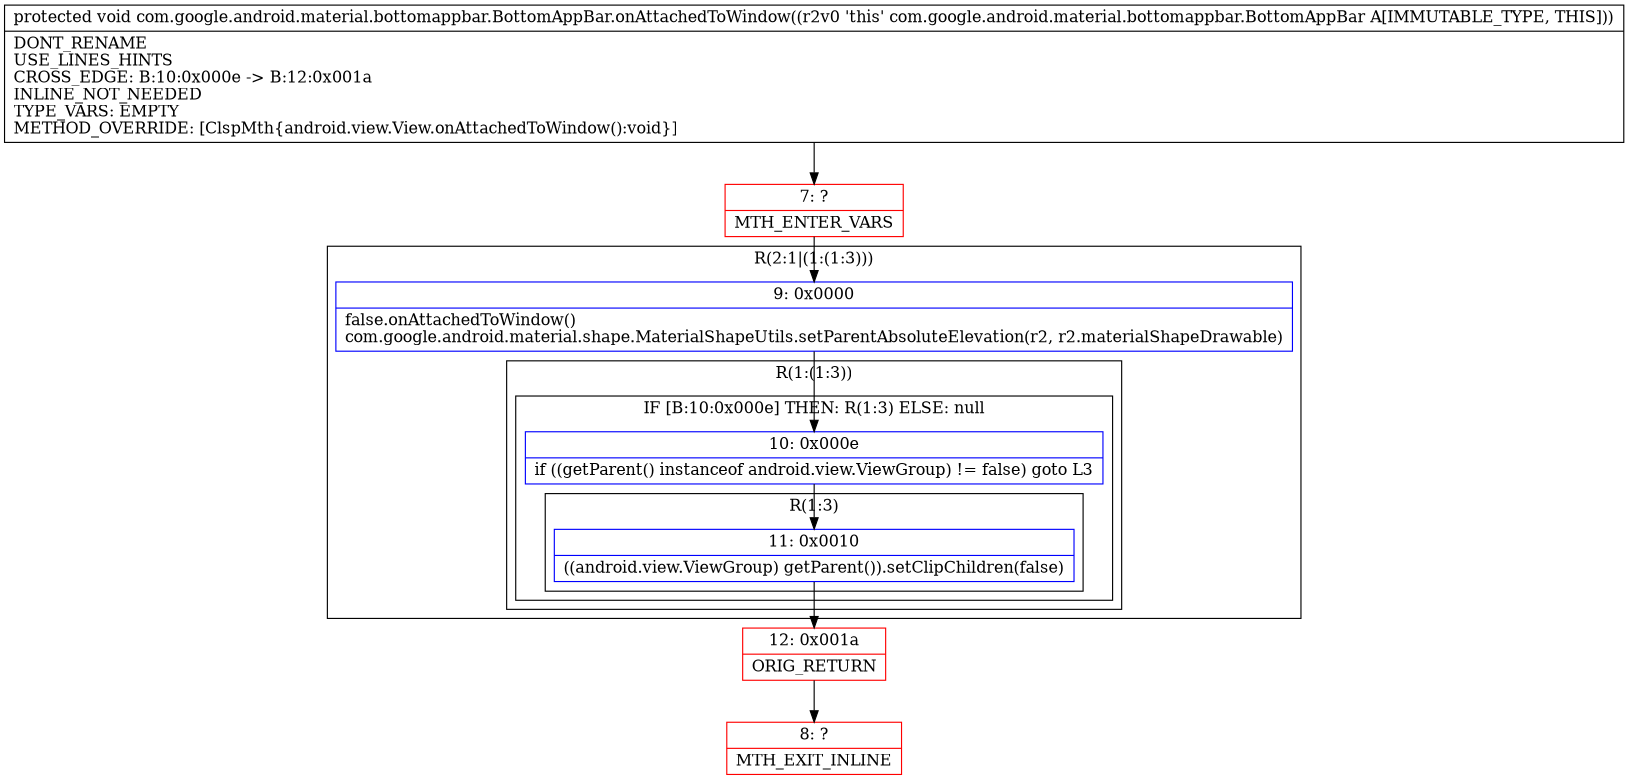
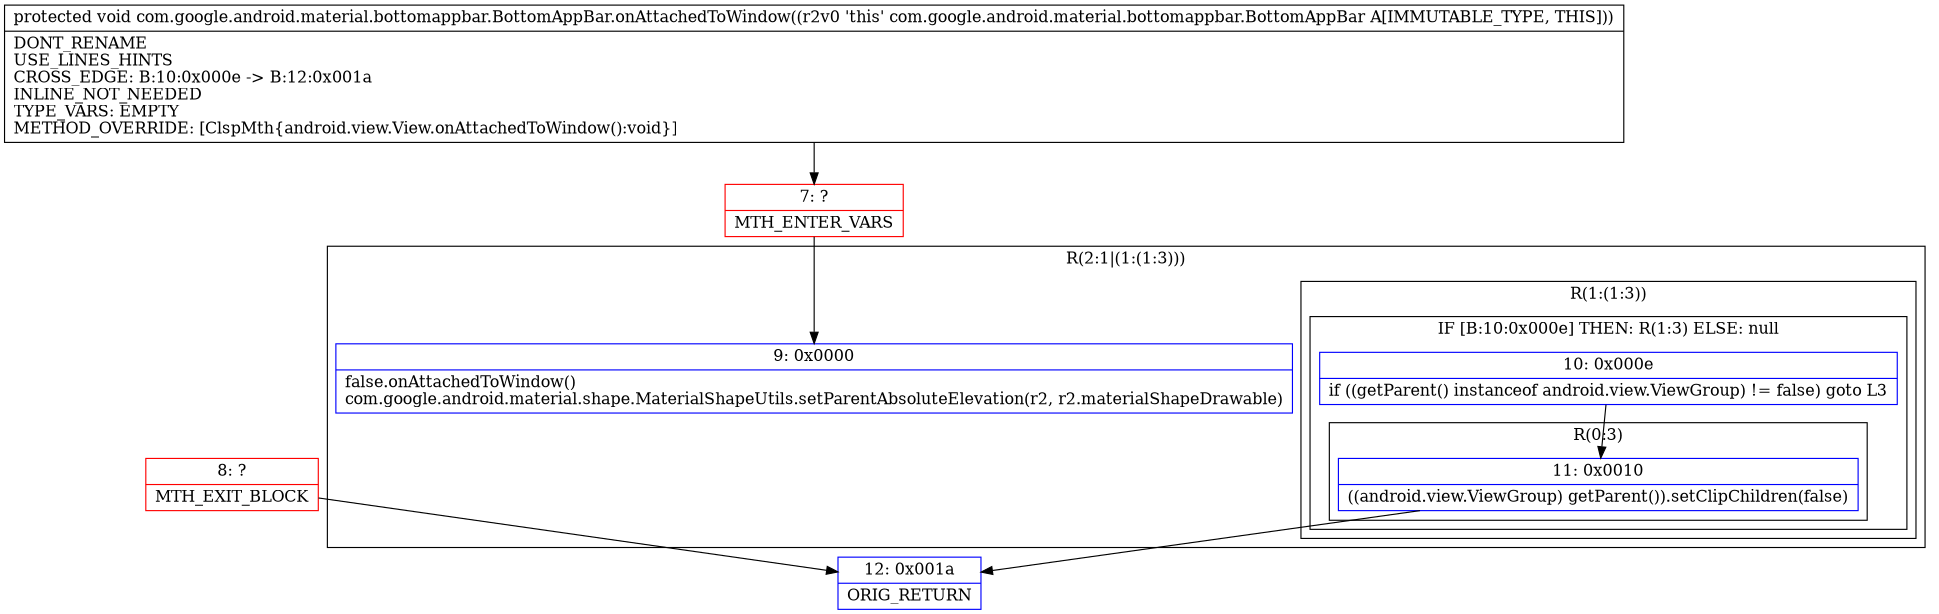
edge "9: 0x0000" -> "10: 0x000e": removed
cluster "R(1:3)": label "R(1:3)" -> "R(0:3)"
node "12: 0x001a": color red -> blue
edge "12: 0x001a" -> "8: ?": reversed
node "8: ?": text "MTH_EXIT_INLINE" -> "MTH_EXIT_BLOCK"
